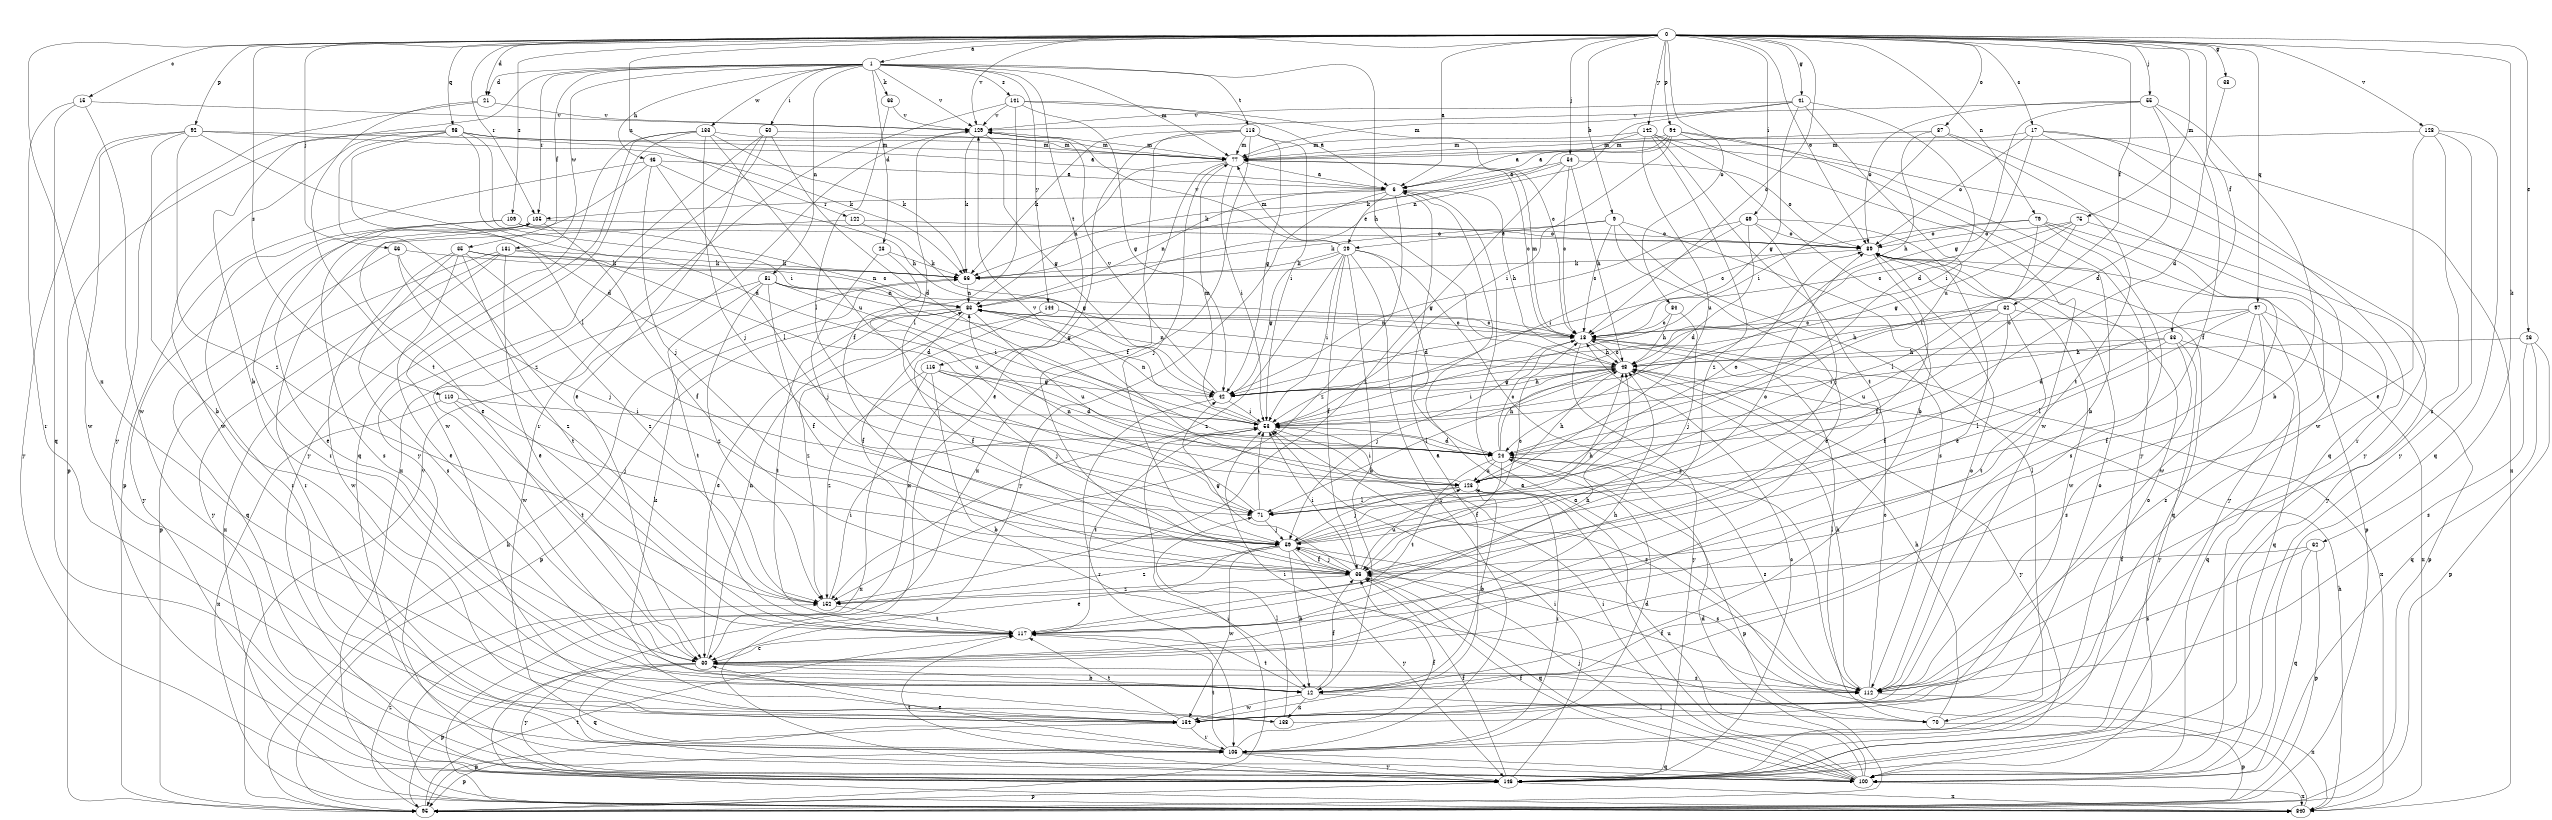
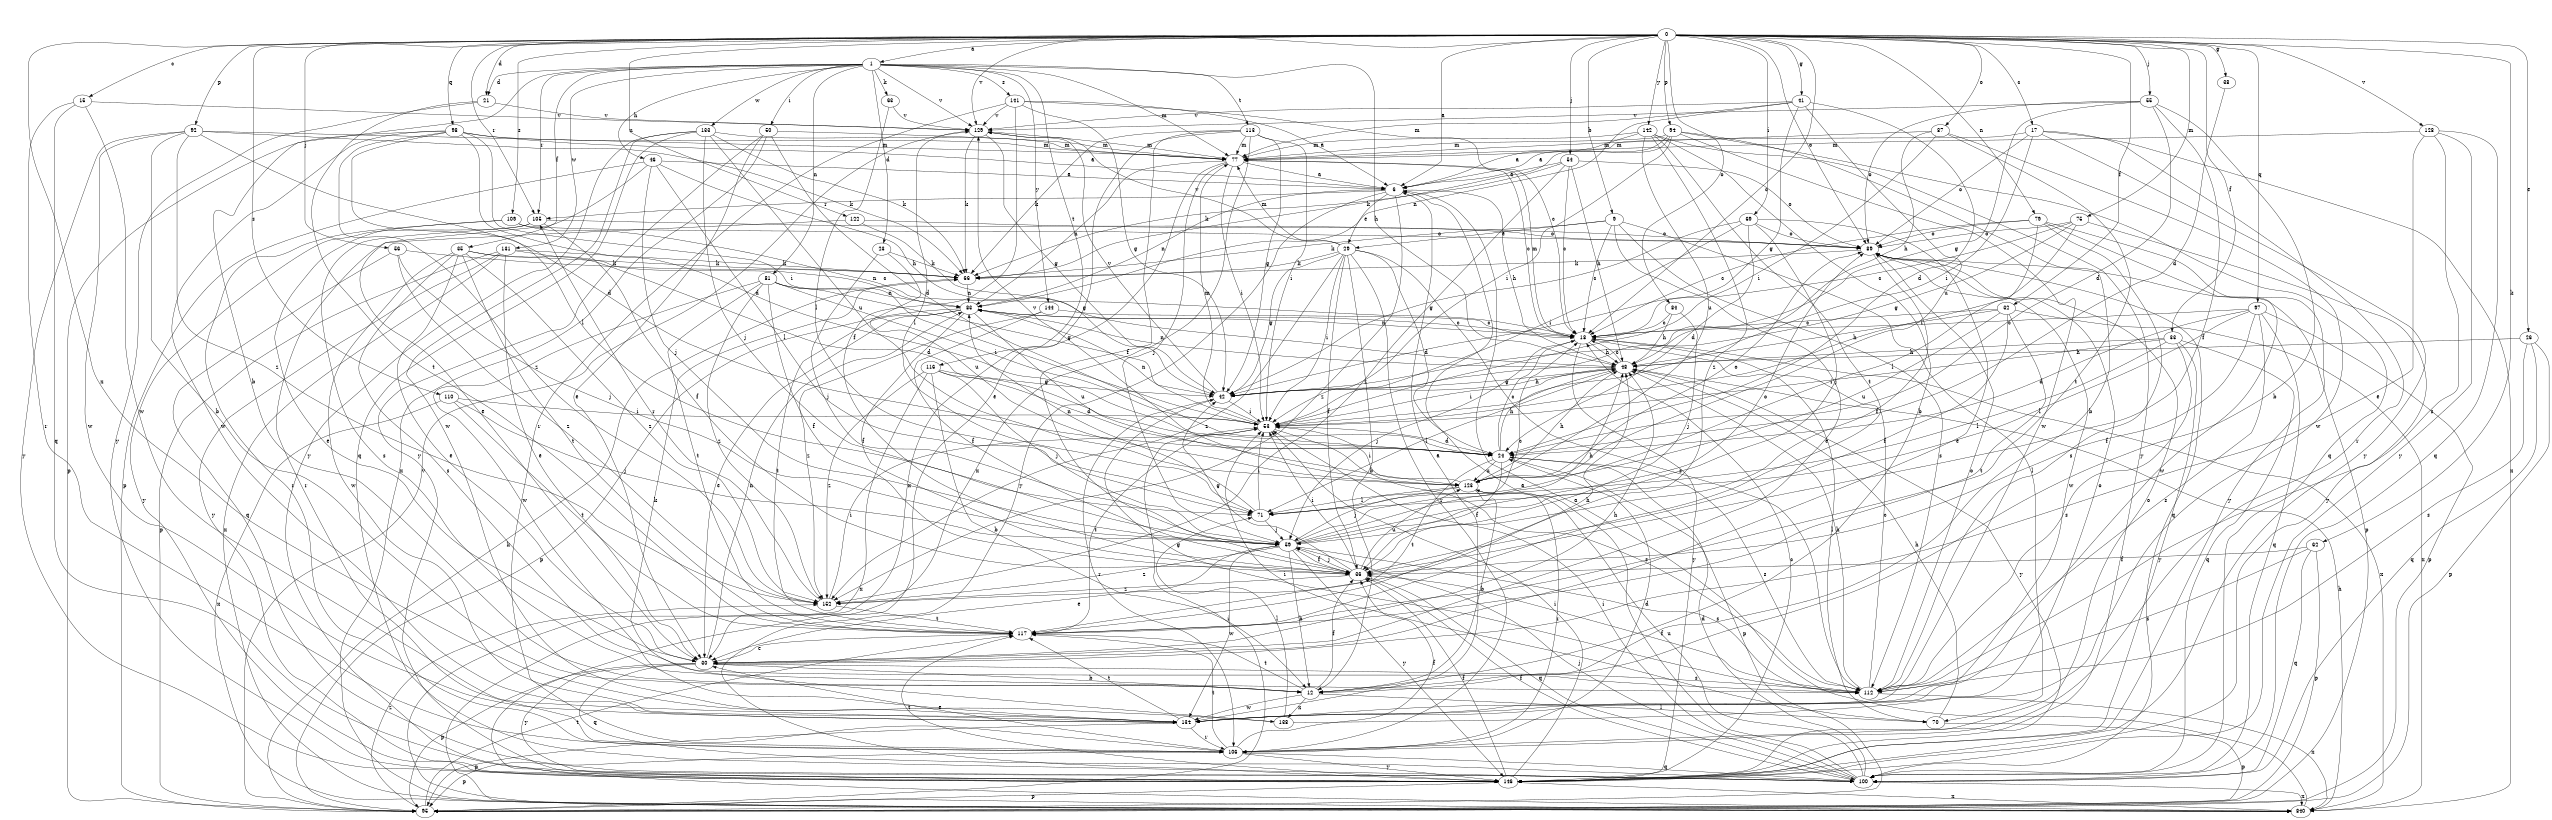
edge "112" -> "42": added, label "g"
edge "12" -> "105": now "152" -> "105"
